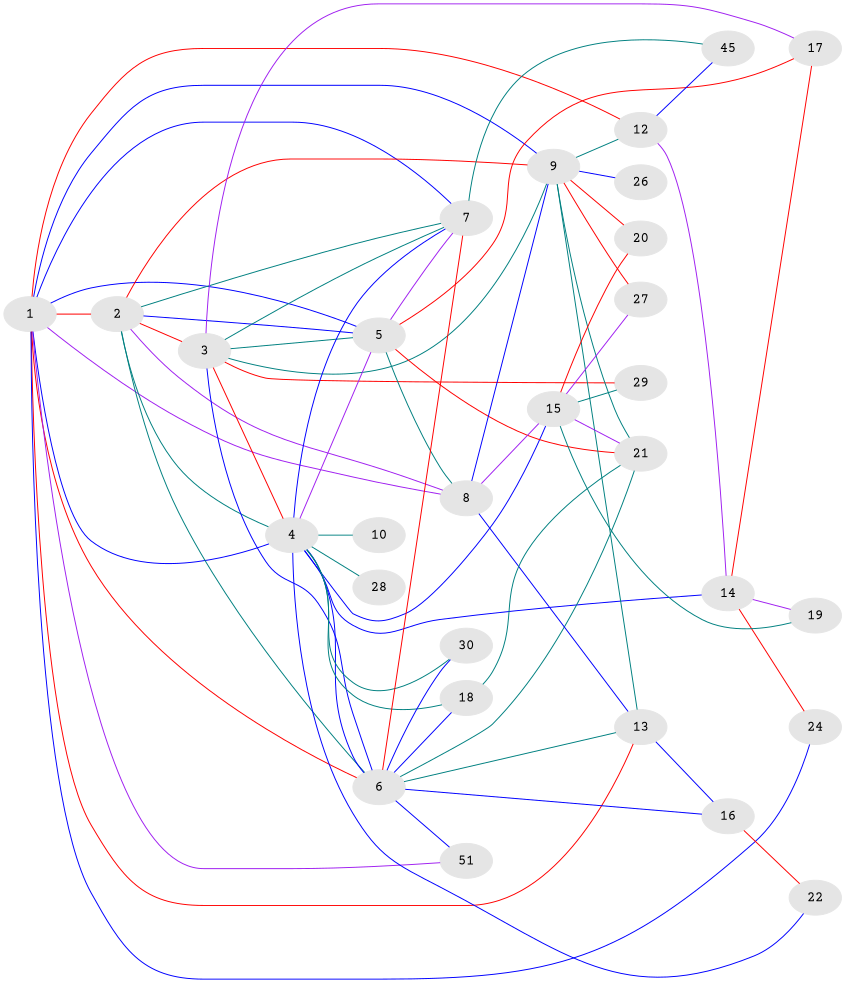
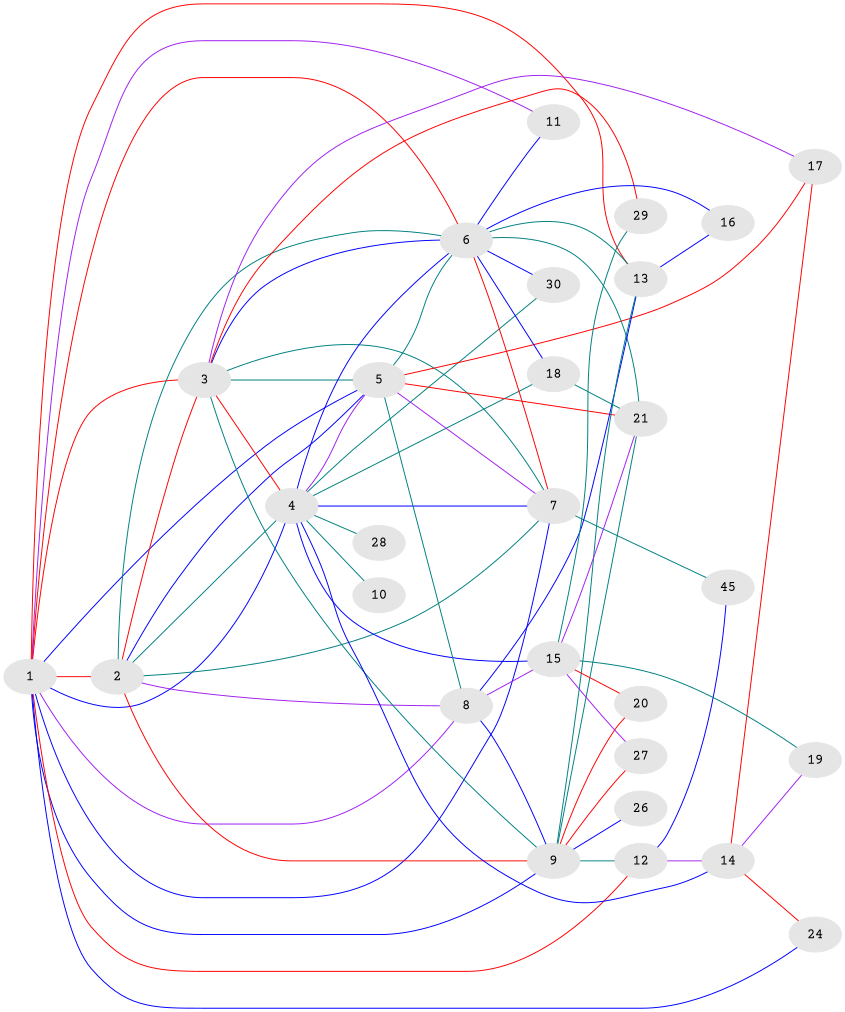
edge "6" -- "5": added
edge "3" -- "1": added
node "51": label "51" -> "11"
node "22": removed
